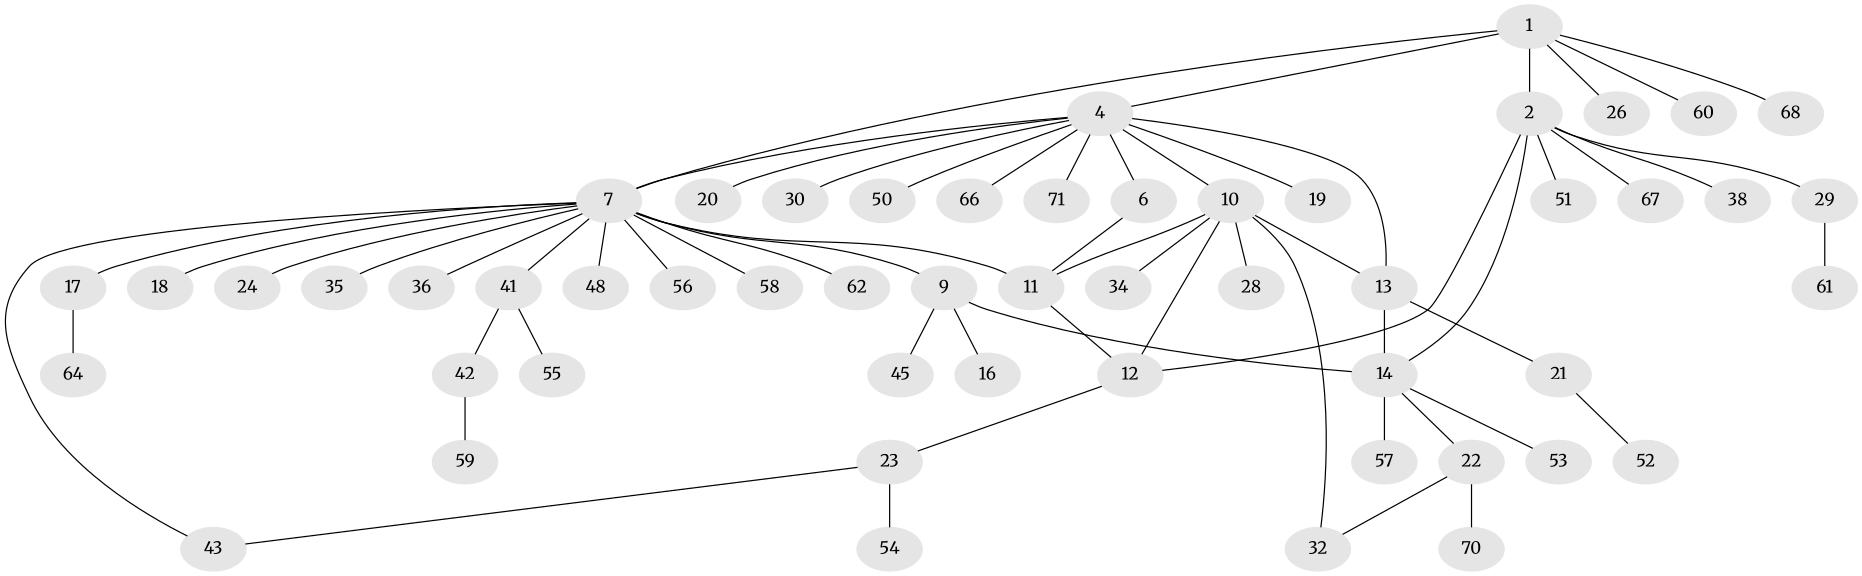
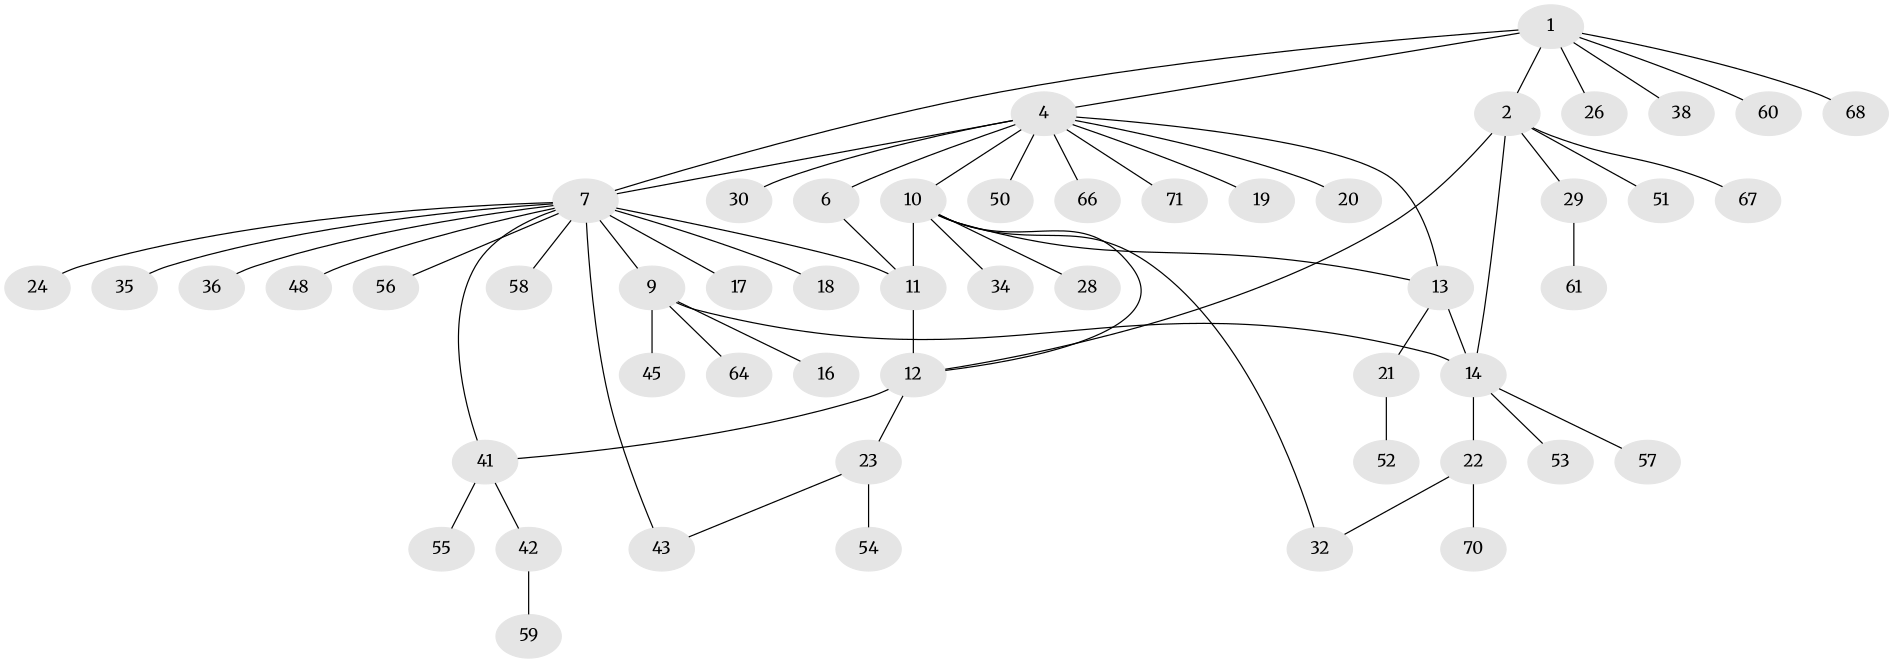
edge "2" -- "38": now "1" -- "38"
node "62": removed
edge "17" -- "64": now "9" -- "64"
edge "12" -- "41": added
